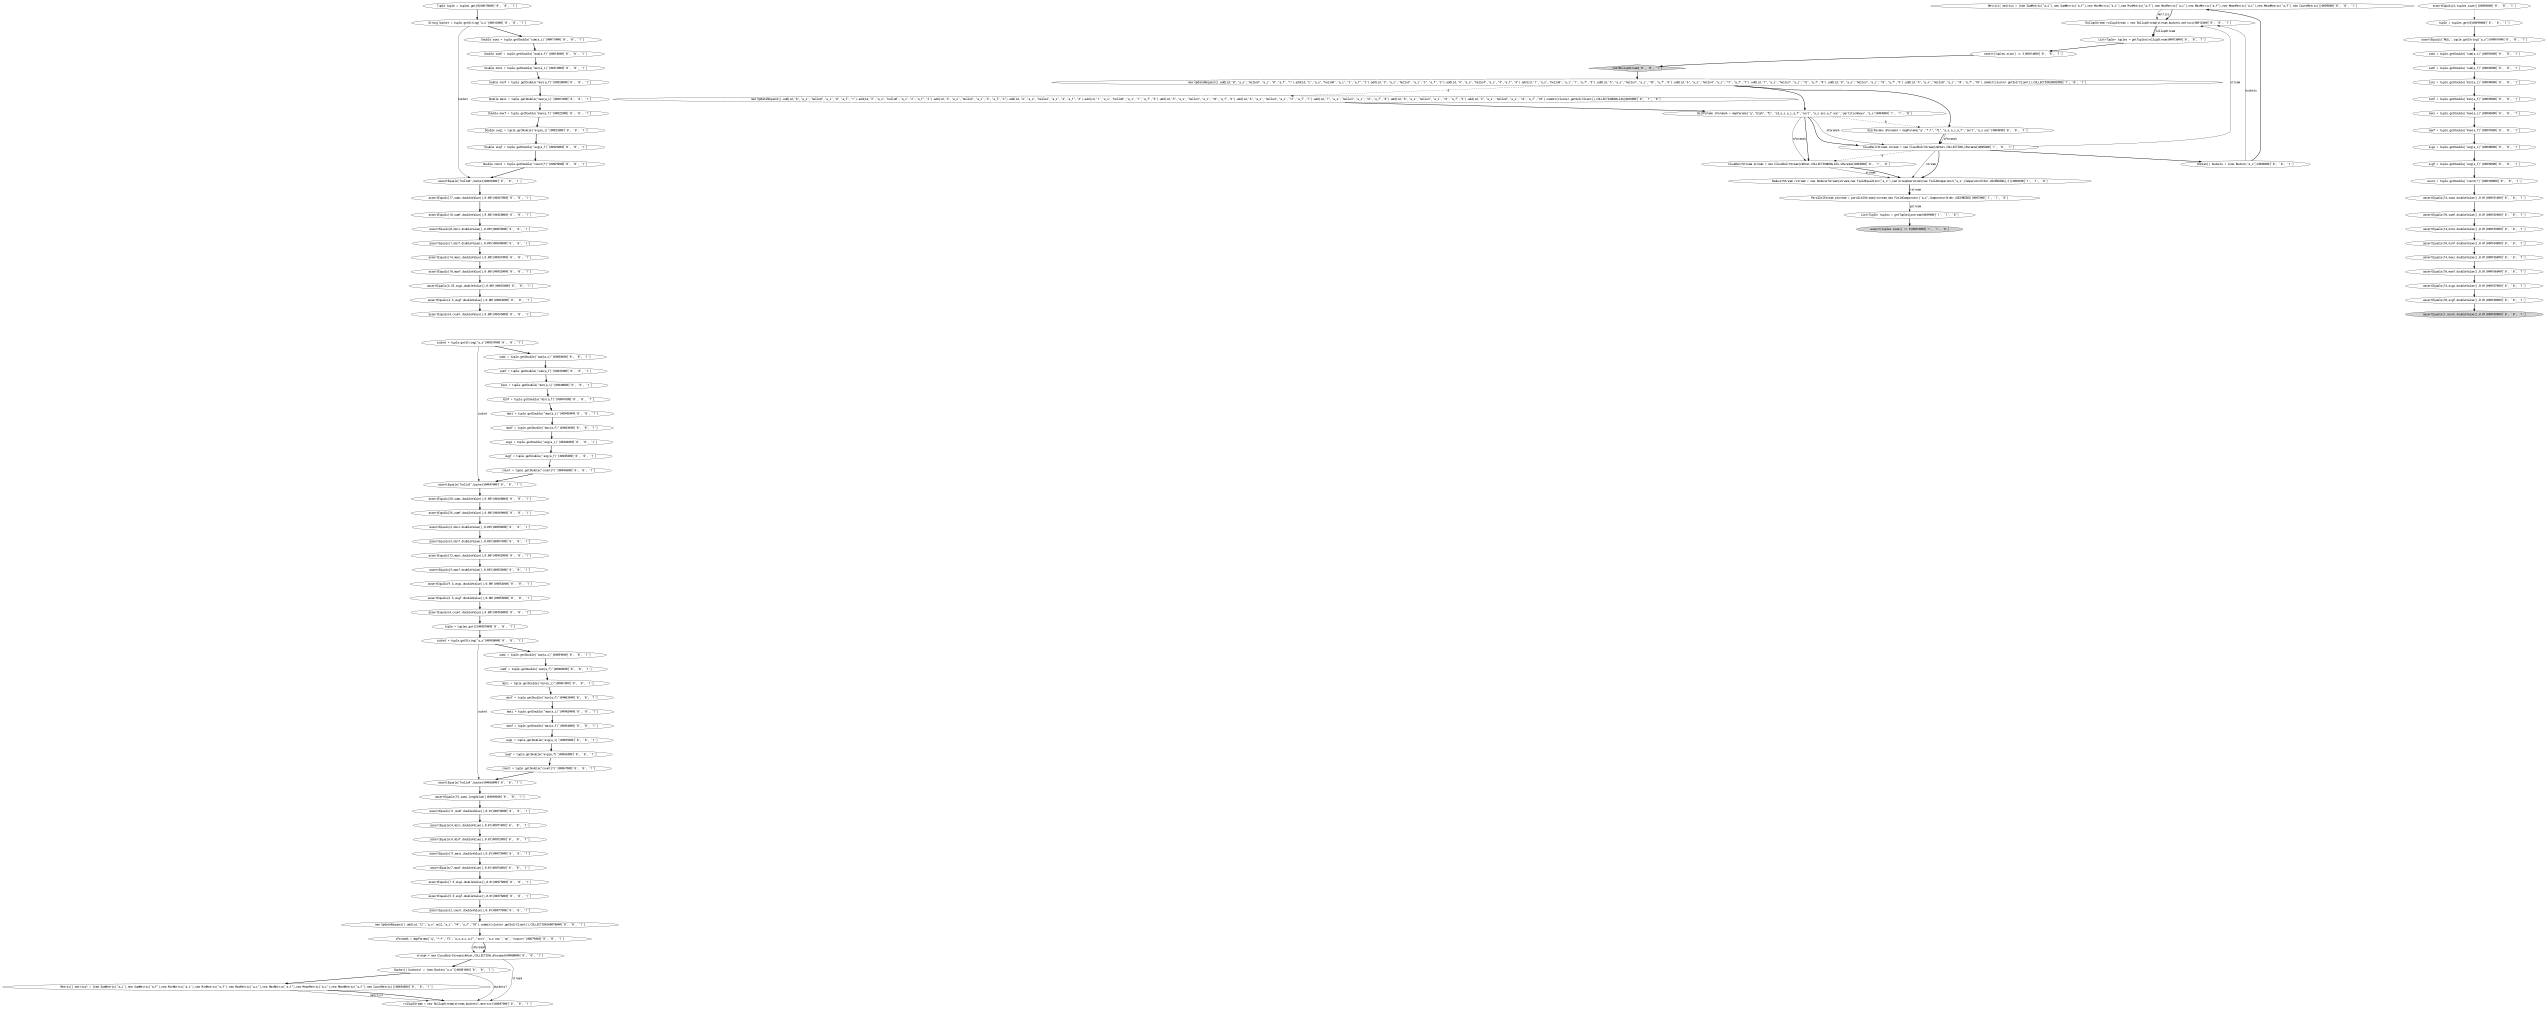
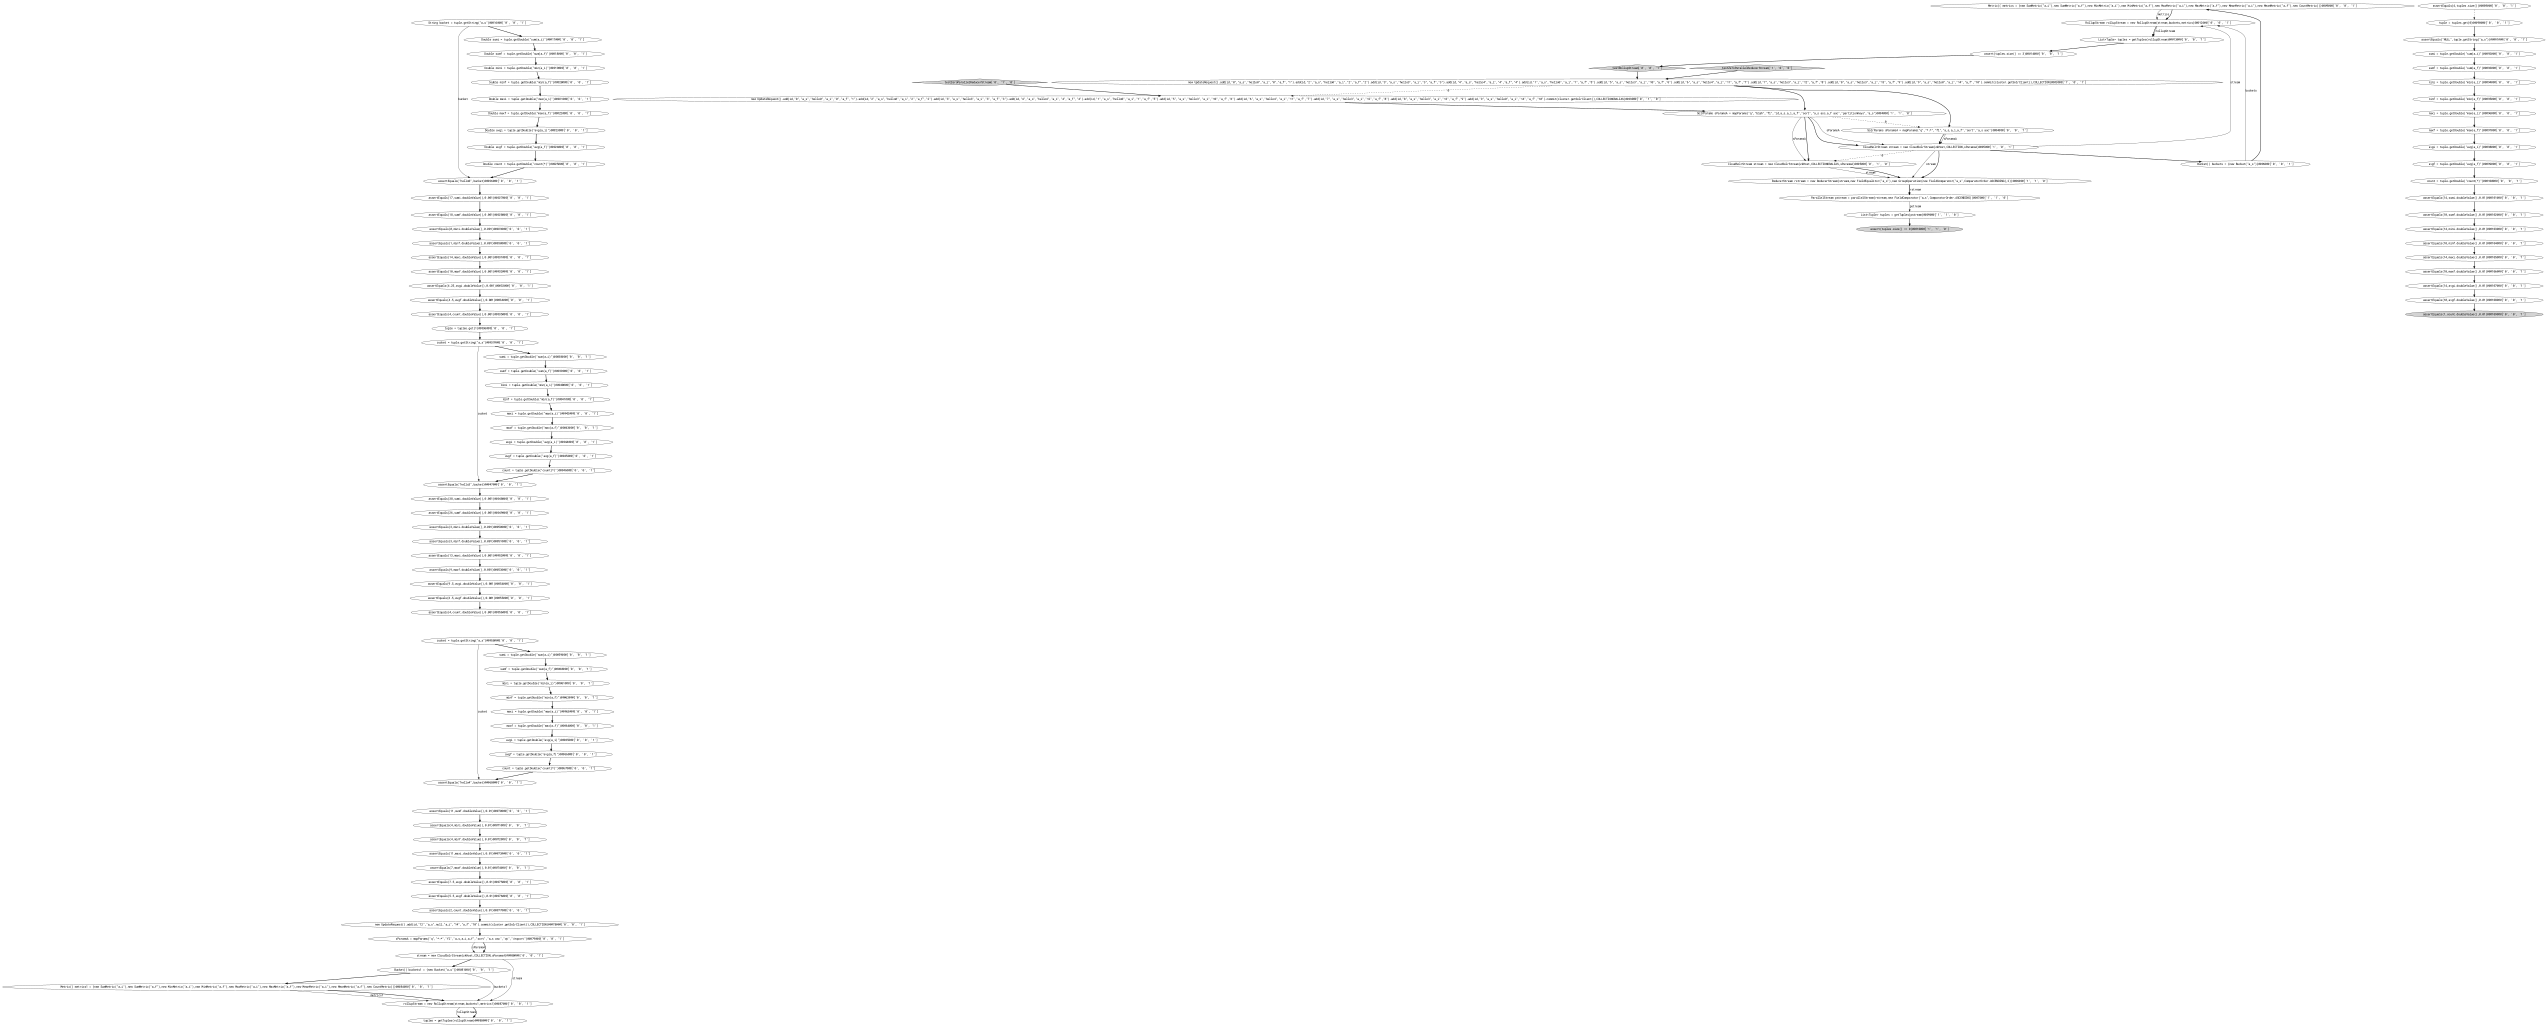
node "Tuple tuple = tuples.get(0)@@@15@@@['0', '0', '1']": removed
node "testZeroParallelReducerStream['1', '0', '0']": added
node "testZeroParallelReducerStream['0', '1', '0']": added
node "tuple = tuples.get(1)@@@36@@@['0', '0', '1']": added
node "tuple = tuples.get(2)@@@57@@@['0', '0', '1']": removed
node "assertEquals(15,sumi.longValue())@@@69@@@['0', '0', '1']": removed
node "tuples = getTuples(rollupStream)@@@88@@@['0', '0', '1']": added
